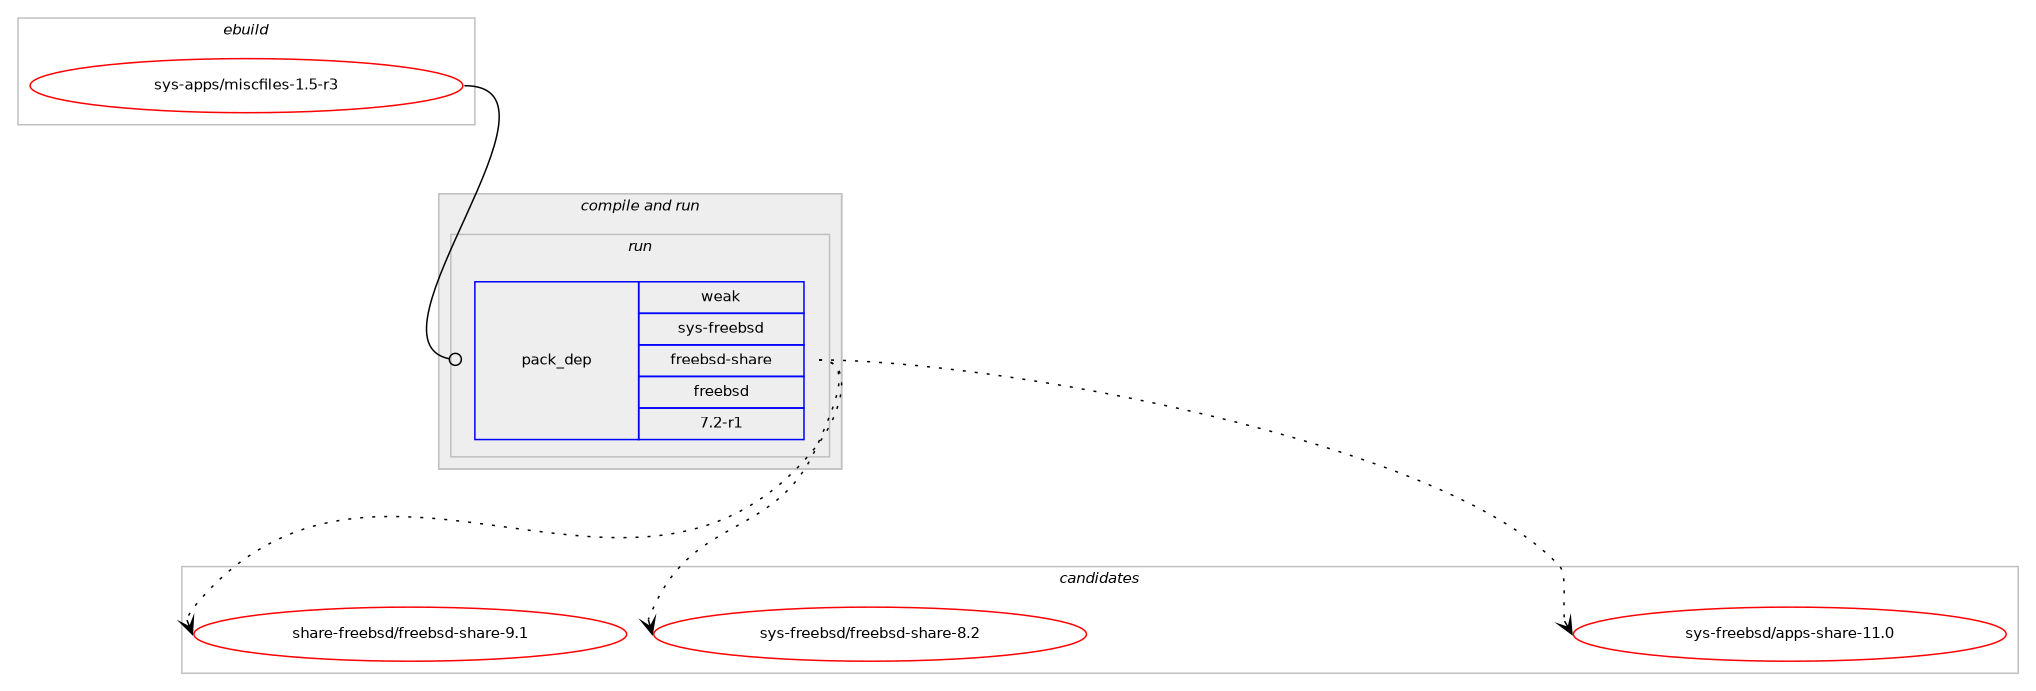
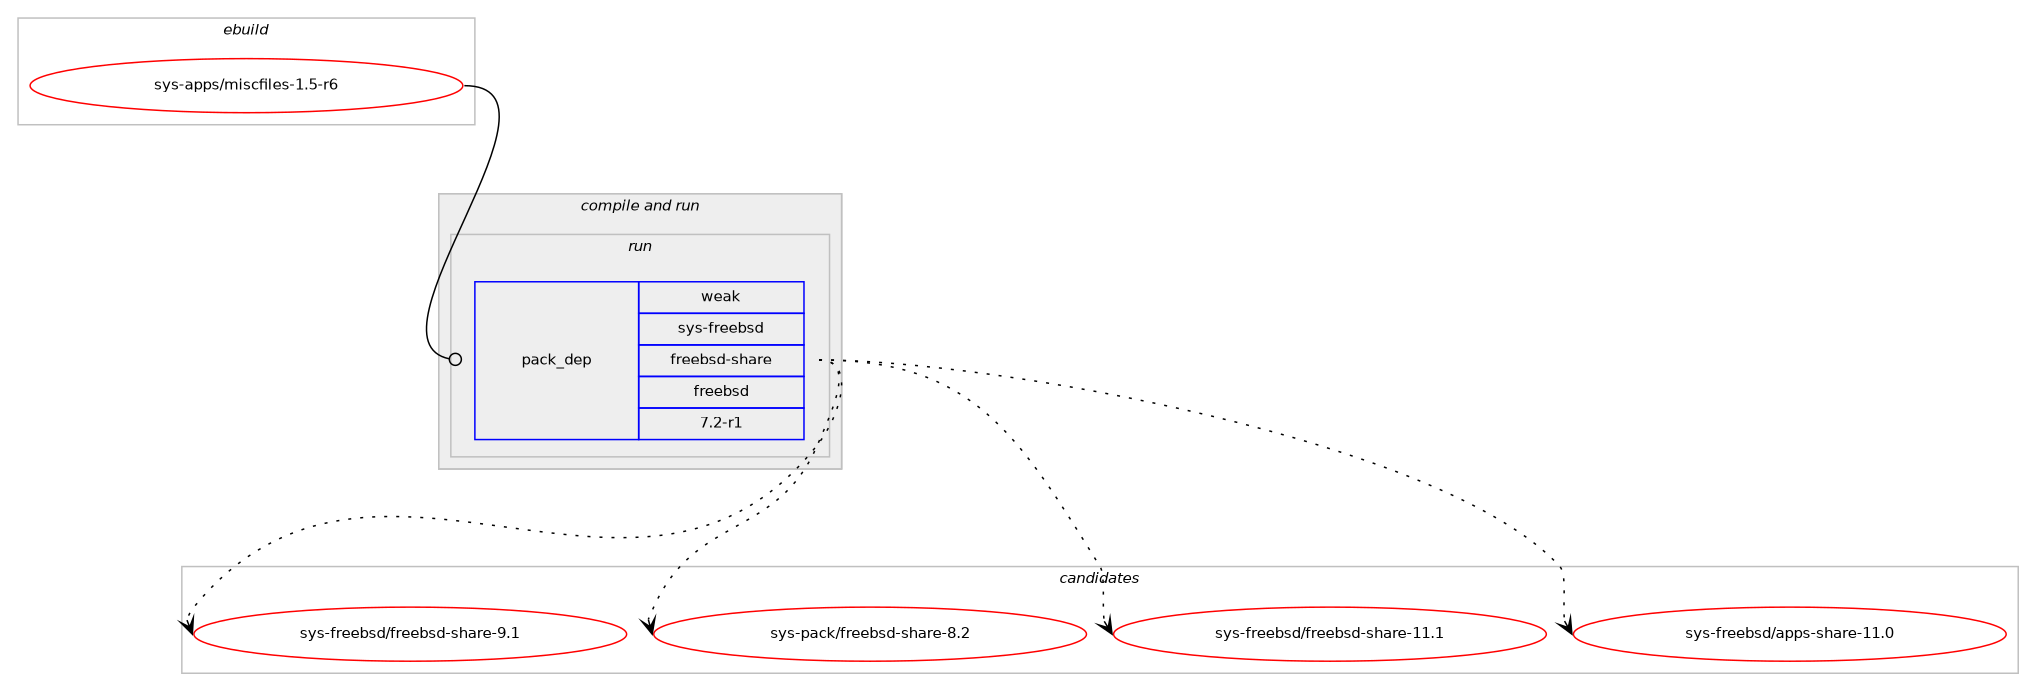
node "sys-apps/miscfiles-1.5-r3": label "sys-apps/miscfiles-1.5-r3" -> "sys-apps/miscfiles-1.5-r6"
node "share-freebsd/freebsd-share-9.1": label "share-freebsd/freebsd-share-9.1" -> "sys-freebsd/freebsd-share-9.1"
node "sys-freebsd/freebsd-share-8.2": label "sys-freebsd/freebsd-share-8.2" -> "sys-pack/freebsd-share-8.2"
node "sys-freebsd/freebsd-share-11.1": added
